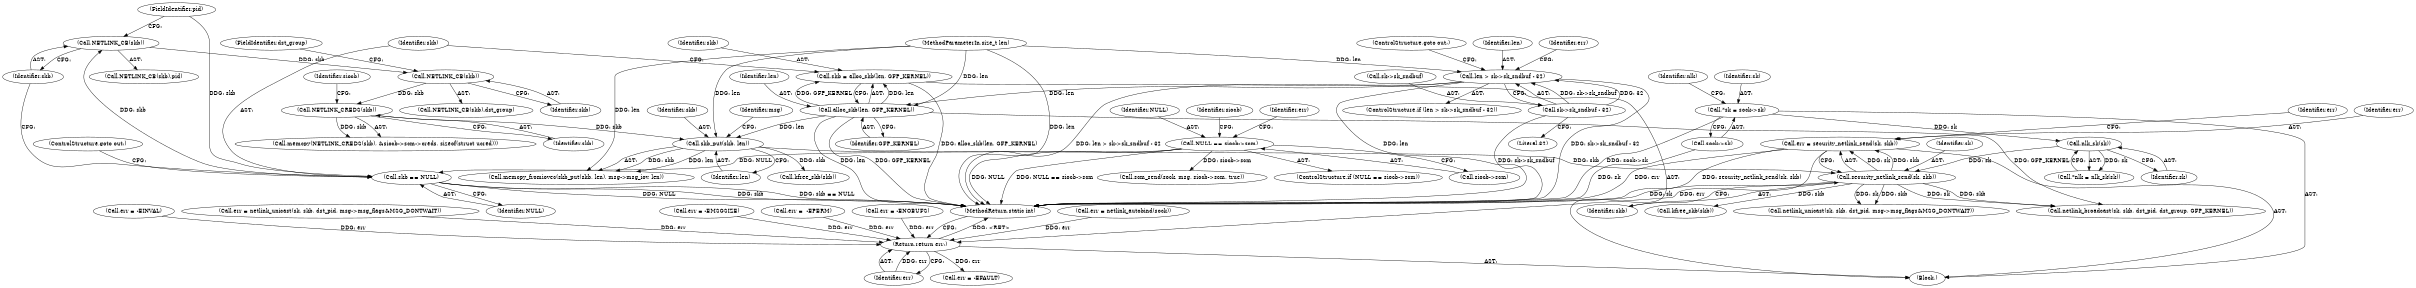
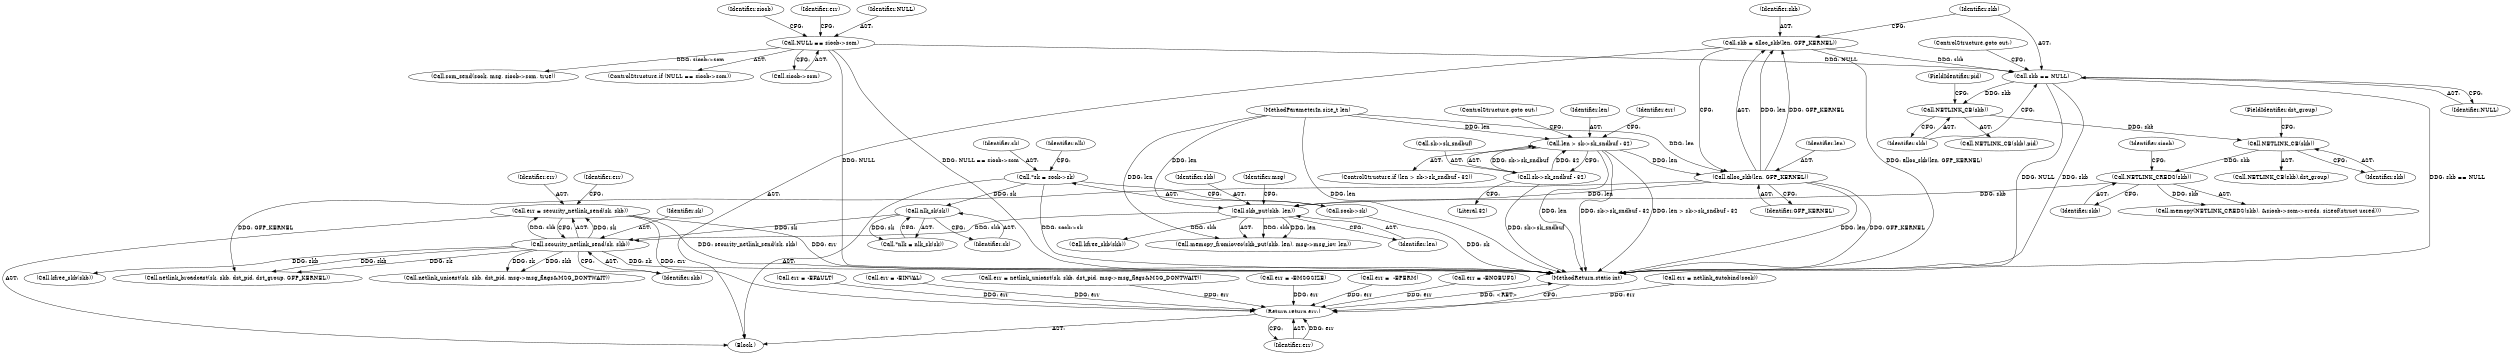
edge "(FieldIdentifier,pid)" -> "(Call,skb == NULL)": now "(Call,skb = alloc_skb(len, GFP_KERNEL))" -> "(Call,skb == NULL)"
edge "(Return,return err;)" -> "(Call,err = -EFAULT)": reversed
